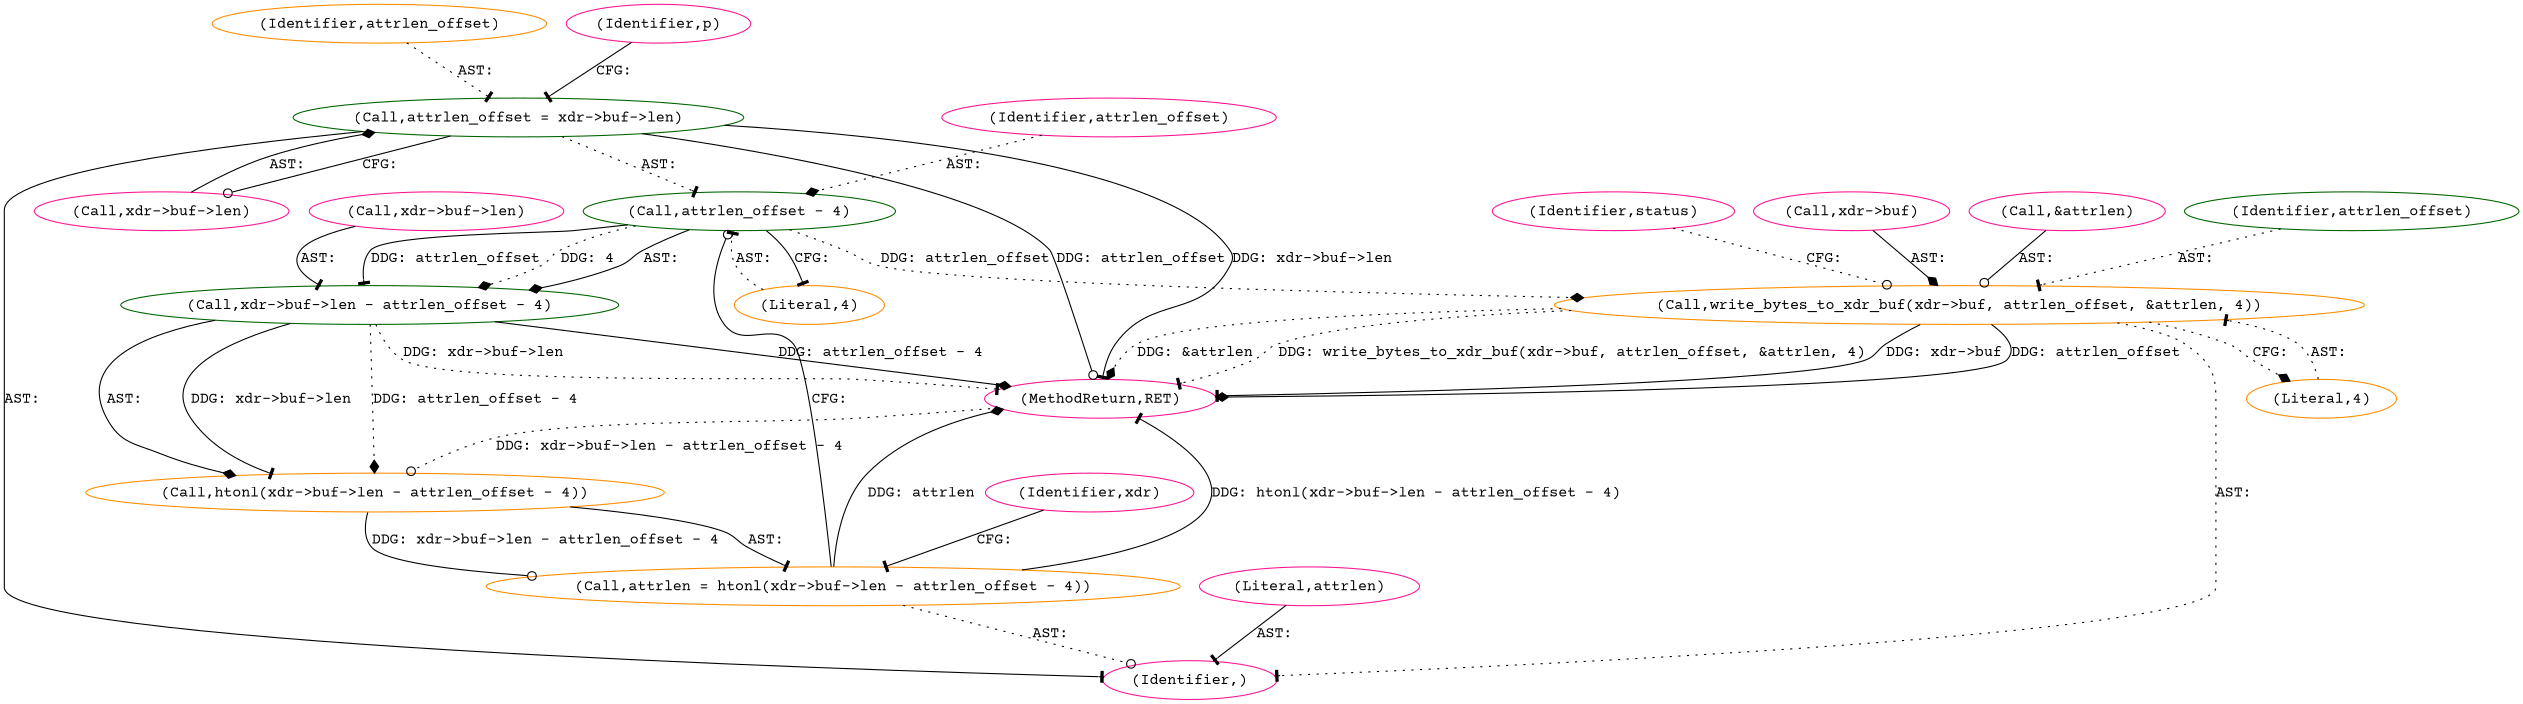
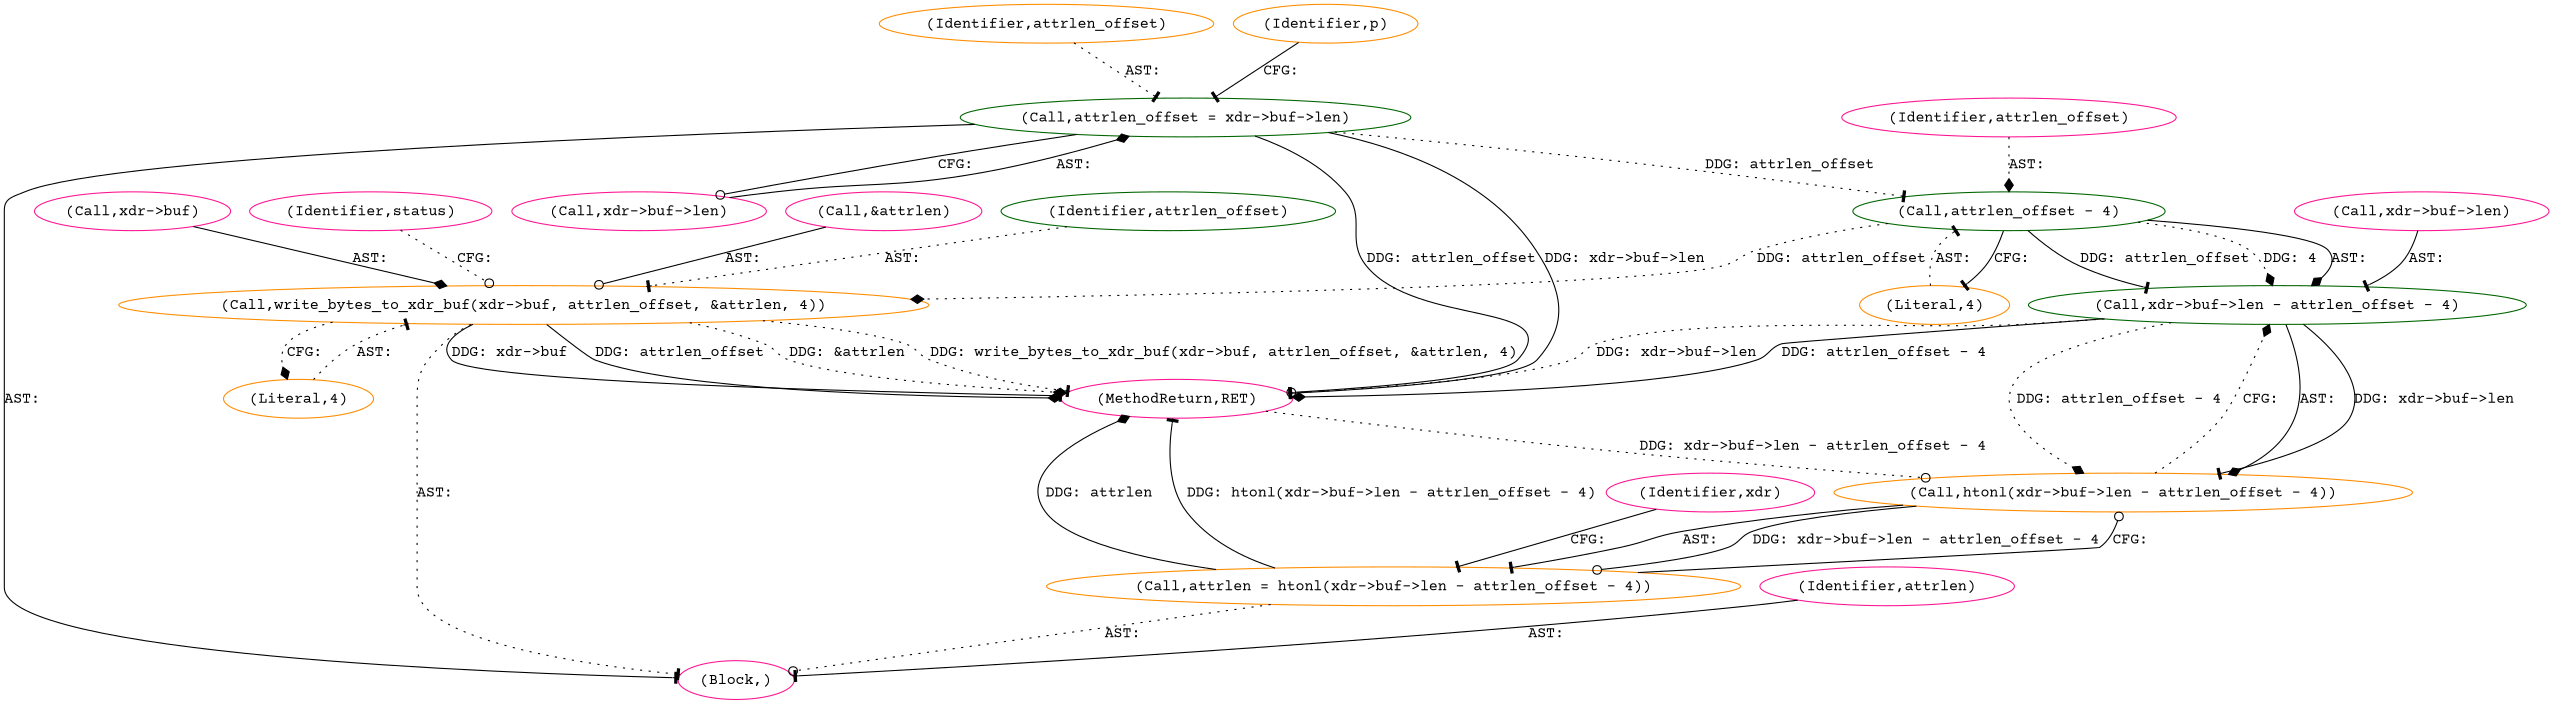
node "(Identifier,p)": color deeppink -> darkorange
edge "(Call,attrlen_offset = xdr->buf->len)" -> "(Call,attrlen_offset - 4)": label "AST: " -> "DDG: attrlen_offset"
edge "(Call,attrlen = htonl(xdr->buf->len - attrlen_offset - 4))" -> "(Call,attrlen_offset - 4)": now "(Call,attrlen = htonl(xdr->buf->len - attrlen_offset - 4))" -> "(Call,htonl(xdr->buf->len - attrlen_offset - 4))"
edge "(Call,htonl(xdr->buf->len - attrlen_offset - 4))" -> "(Call,xdr->buf->len - attrlen_offset - 4)": added, label "CFG:"
node "(Literal,attrlen)": label "(Literal,attrlen)" -> "(Identifier,attrlen)"
node "(Identifier,)": label "(Identifier,)" -> "(Block,)"
